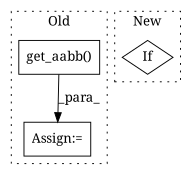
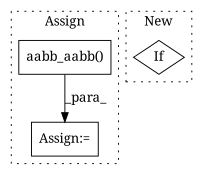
cluster "Old": label "Old" -> "Assign"
node "get_aabb()": label "get_aabb()" -> "aabb_aabb()"
